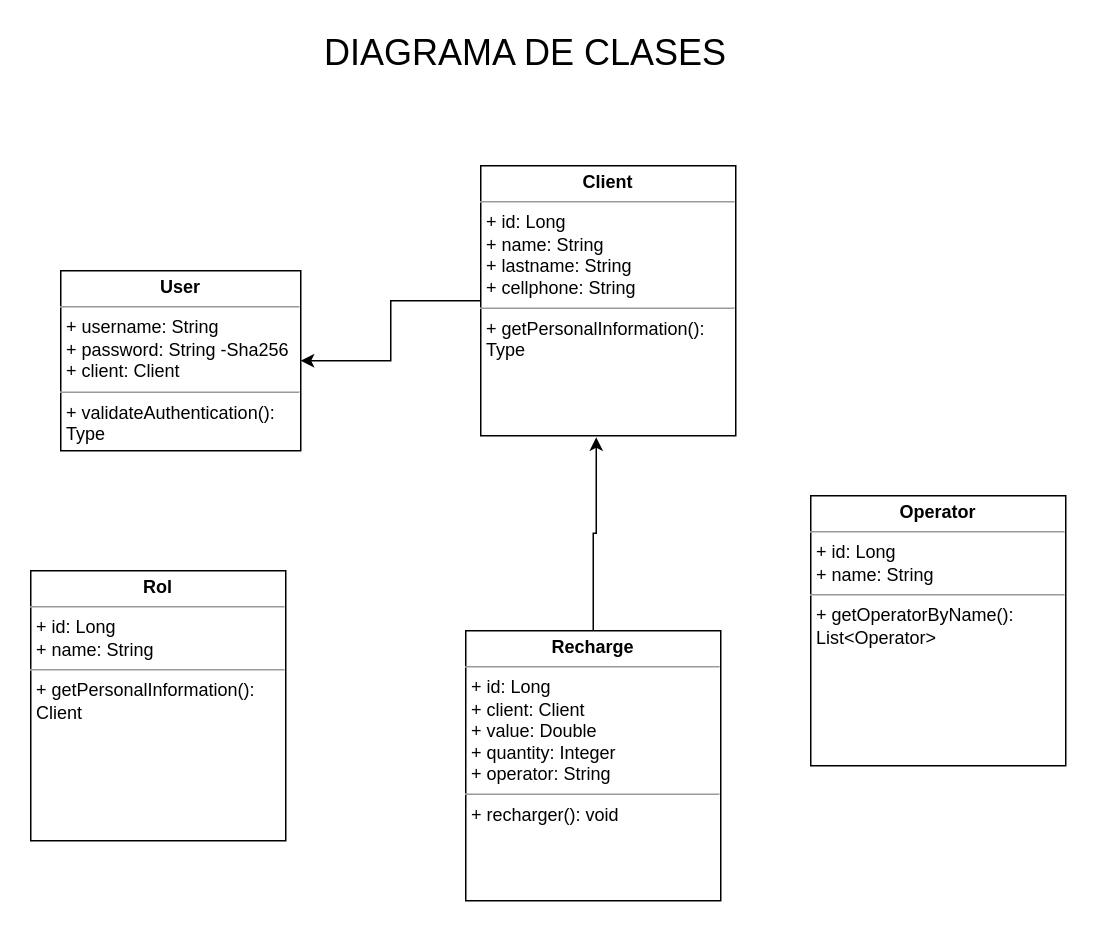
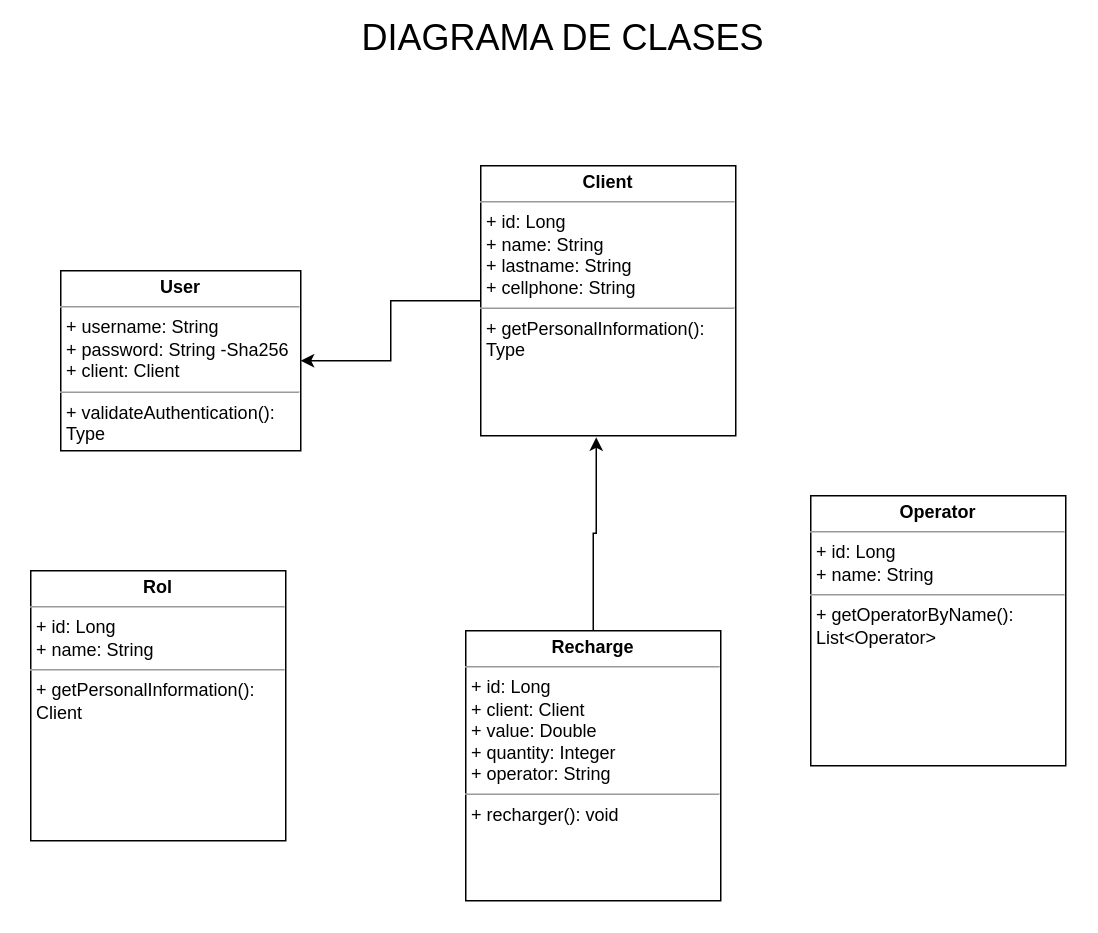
node "DIAGRAMA DE CLASES": moved (526, 53) -> (563, 38)
